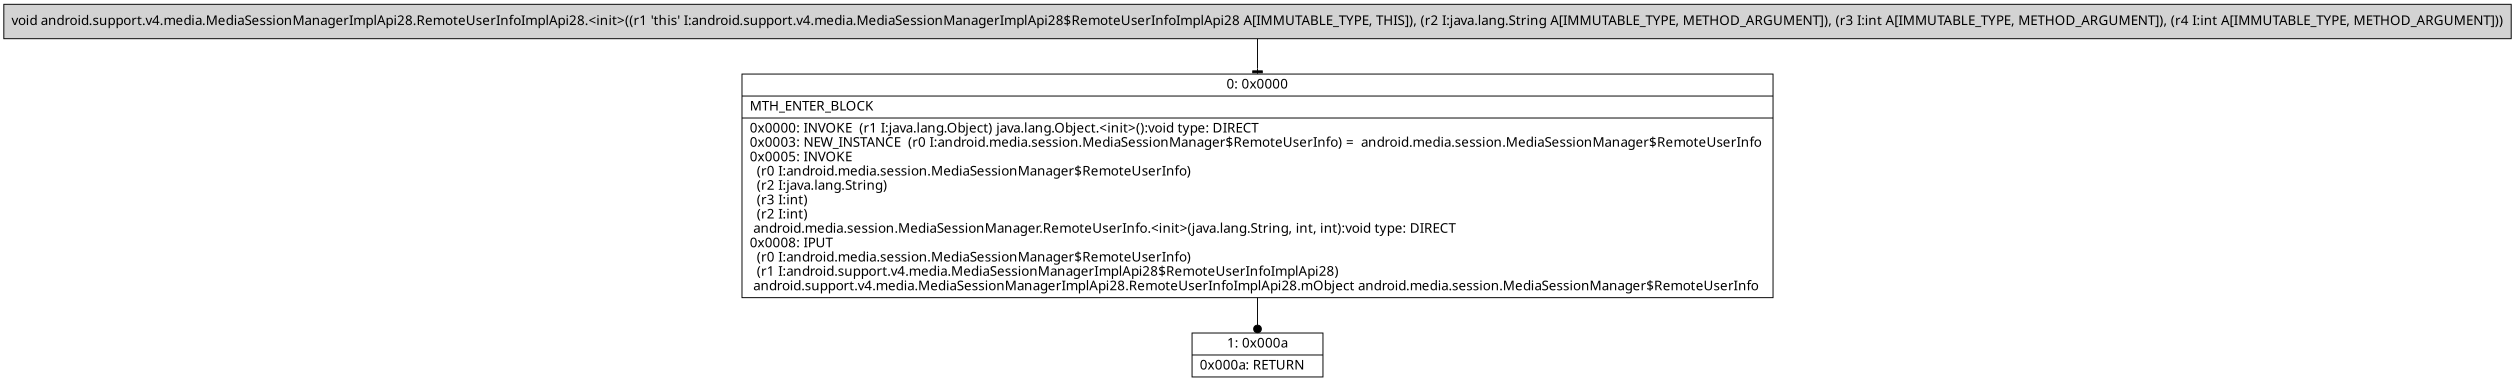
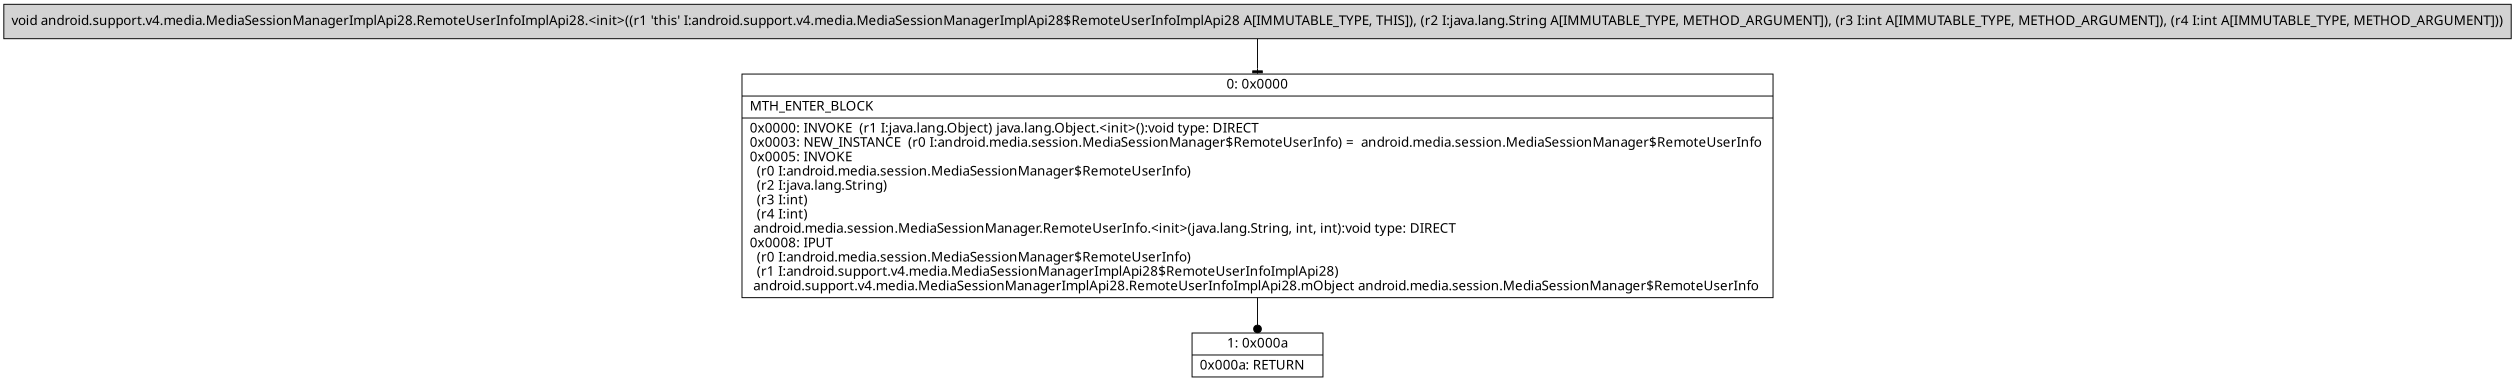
node "0: 0x0000": text "(r2 I:int)" -> "(r4 I:int)"
